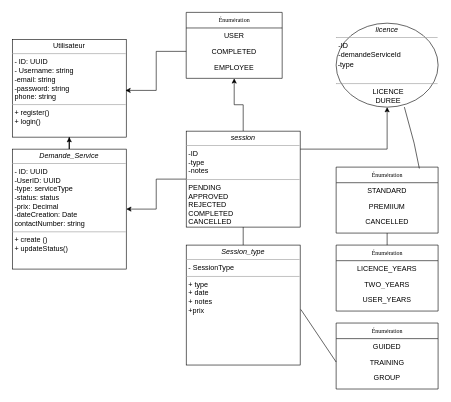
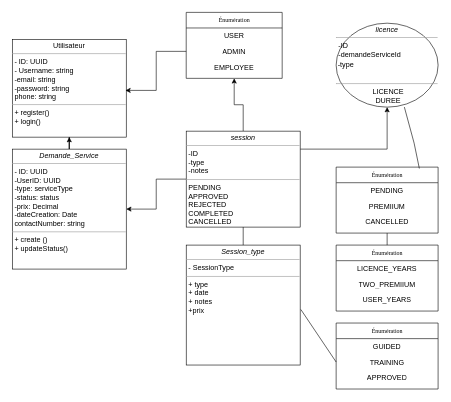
node "COMPLETED": label "COMPLETED" -> "ADMIN"
node "STANDARD": label "STANDARD" -> "PENDING"
node "TWO_YEARS": label "TWO_YEARS" -> "TWO_PREMIIUM"
node "GROUP": label "GROUP" -> "APPROVED"
